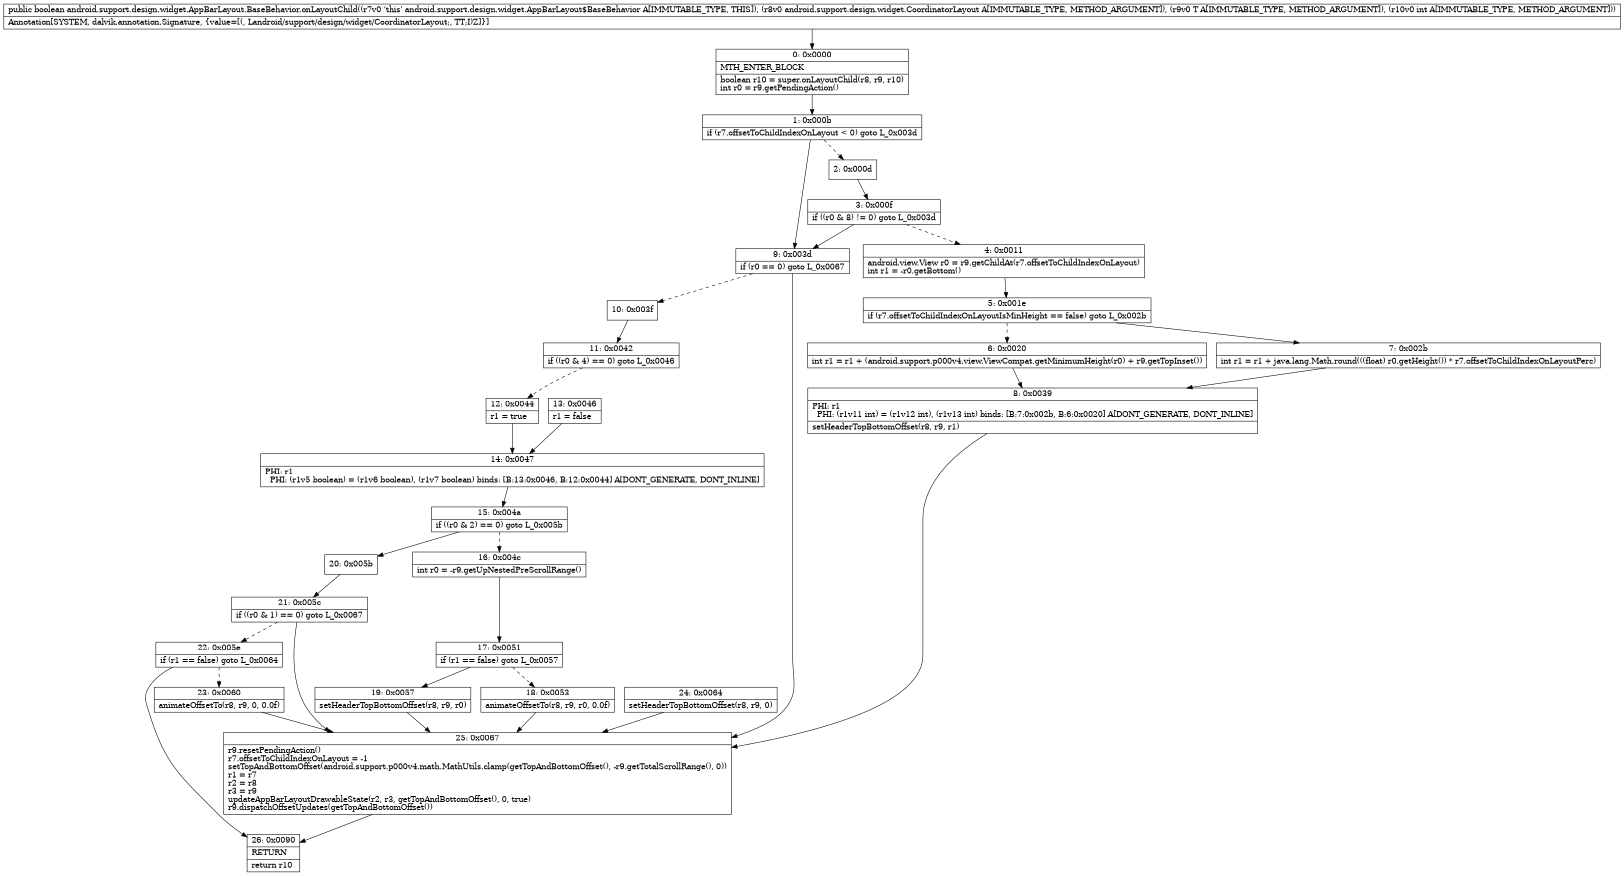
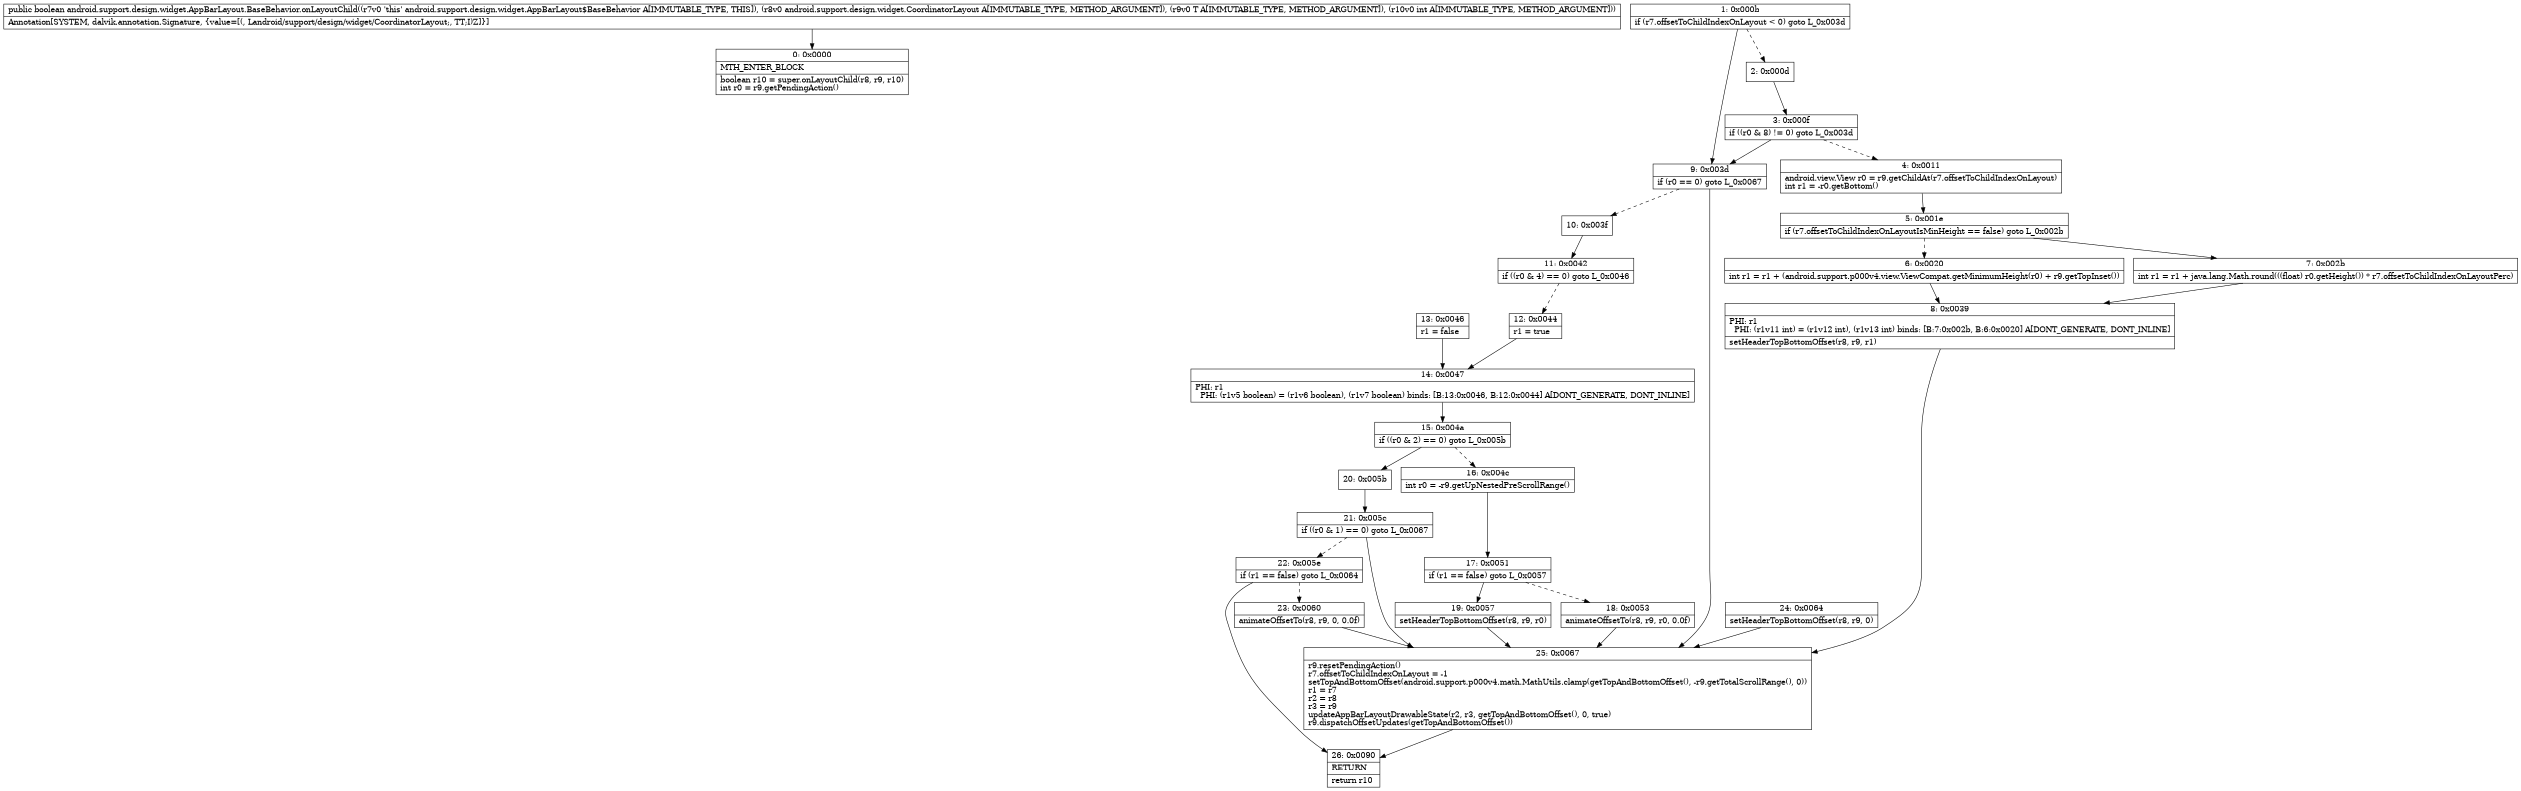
edge "0: 0x0000" -> "1: 0x000b": removed
